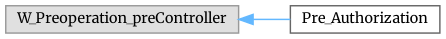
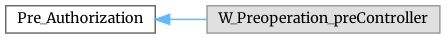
edge "Pre_Authorization" -> "W_Preoperation_preController": reversed
